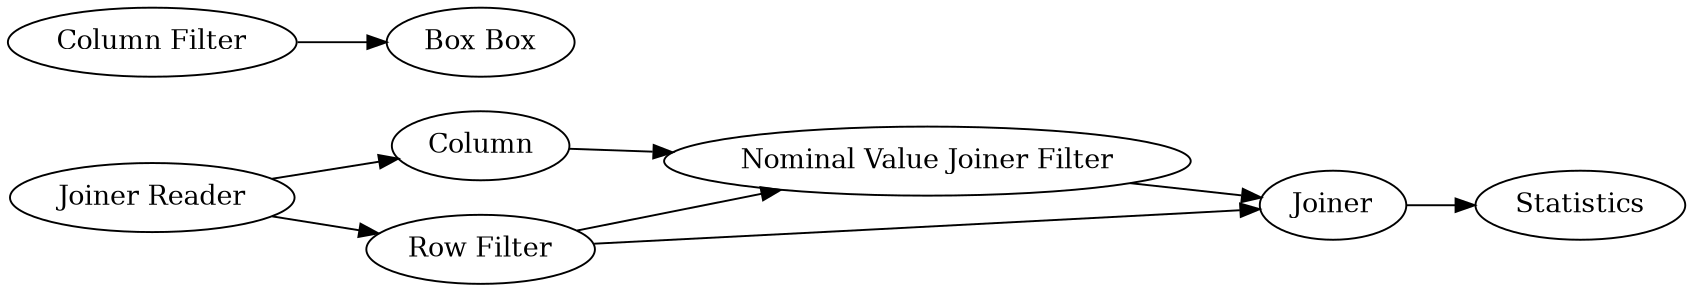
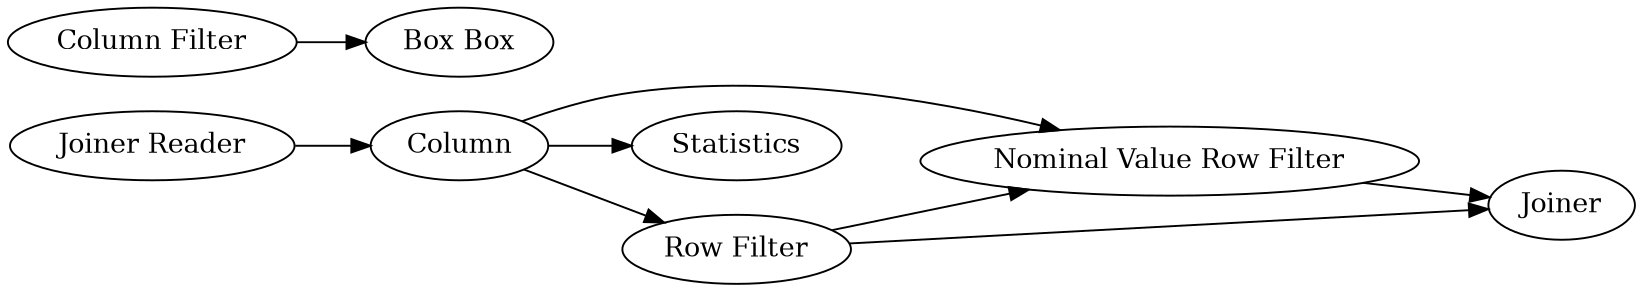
node "Nominal Value Joiner Filter": label "Nominal Value Joiner Filter" -> "Nominal Value Row Filter"
edge "Joiner" -> "Statistics": now "Column" -> "Statistics"
edge "Joiner Reader" -> "Row Filter": now "Column" -> "Row Filter"
